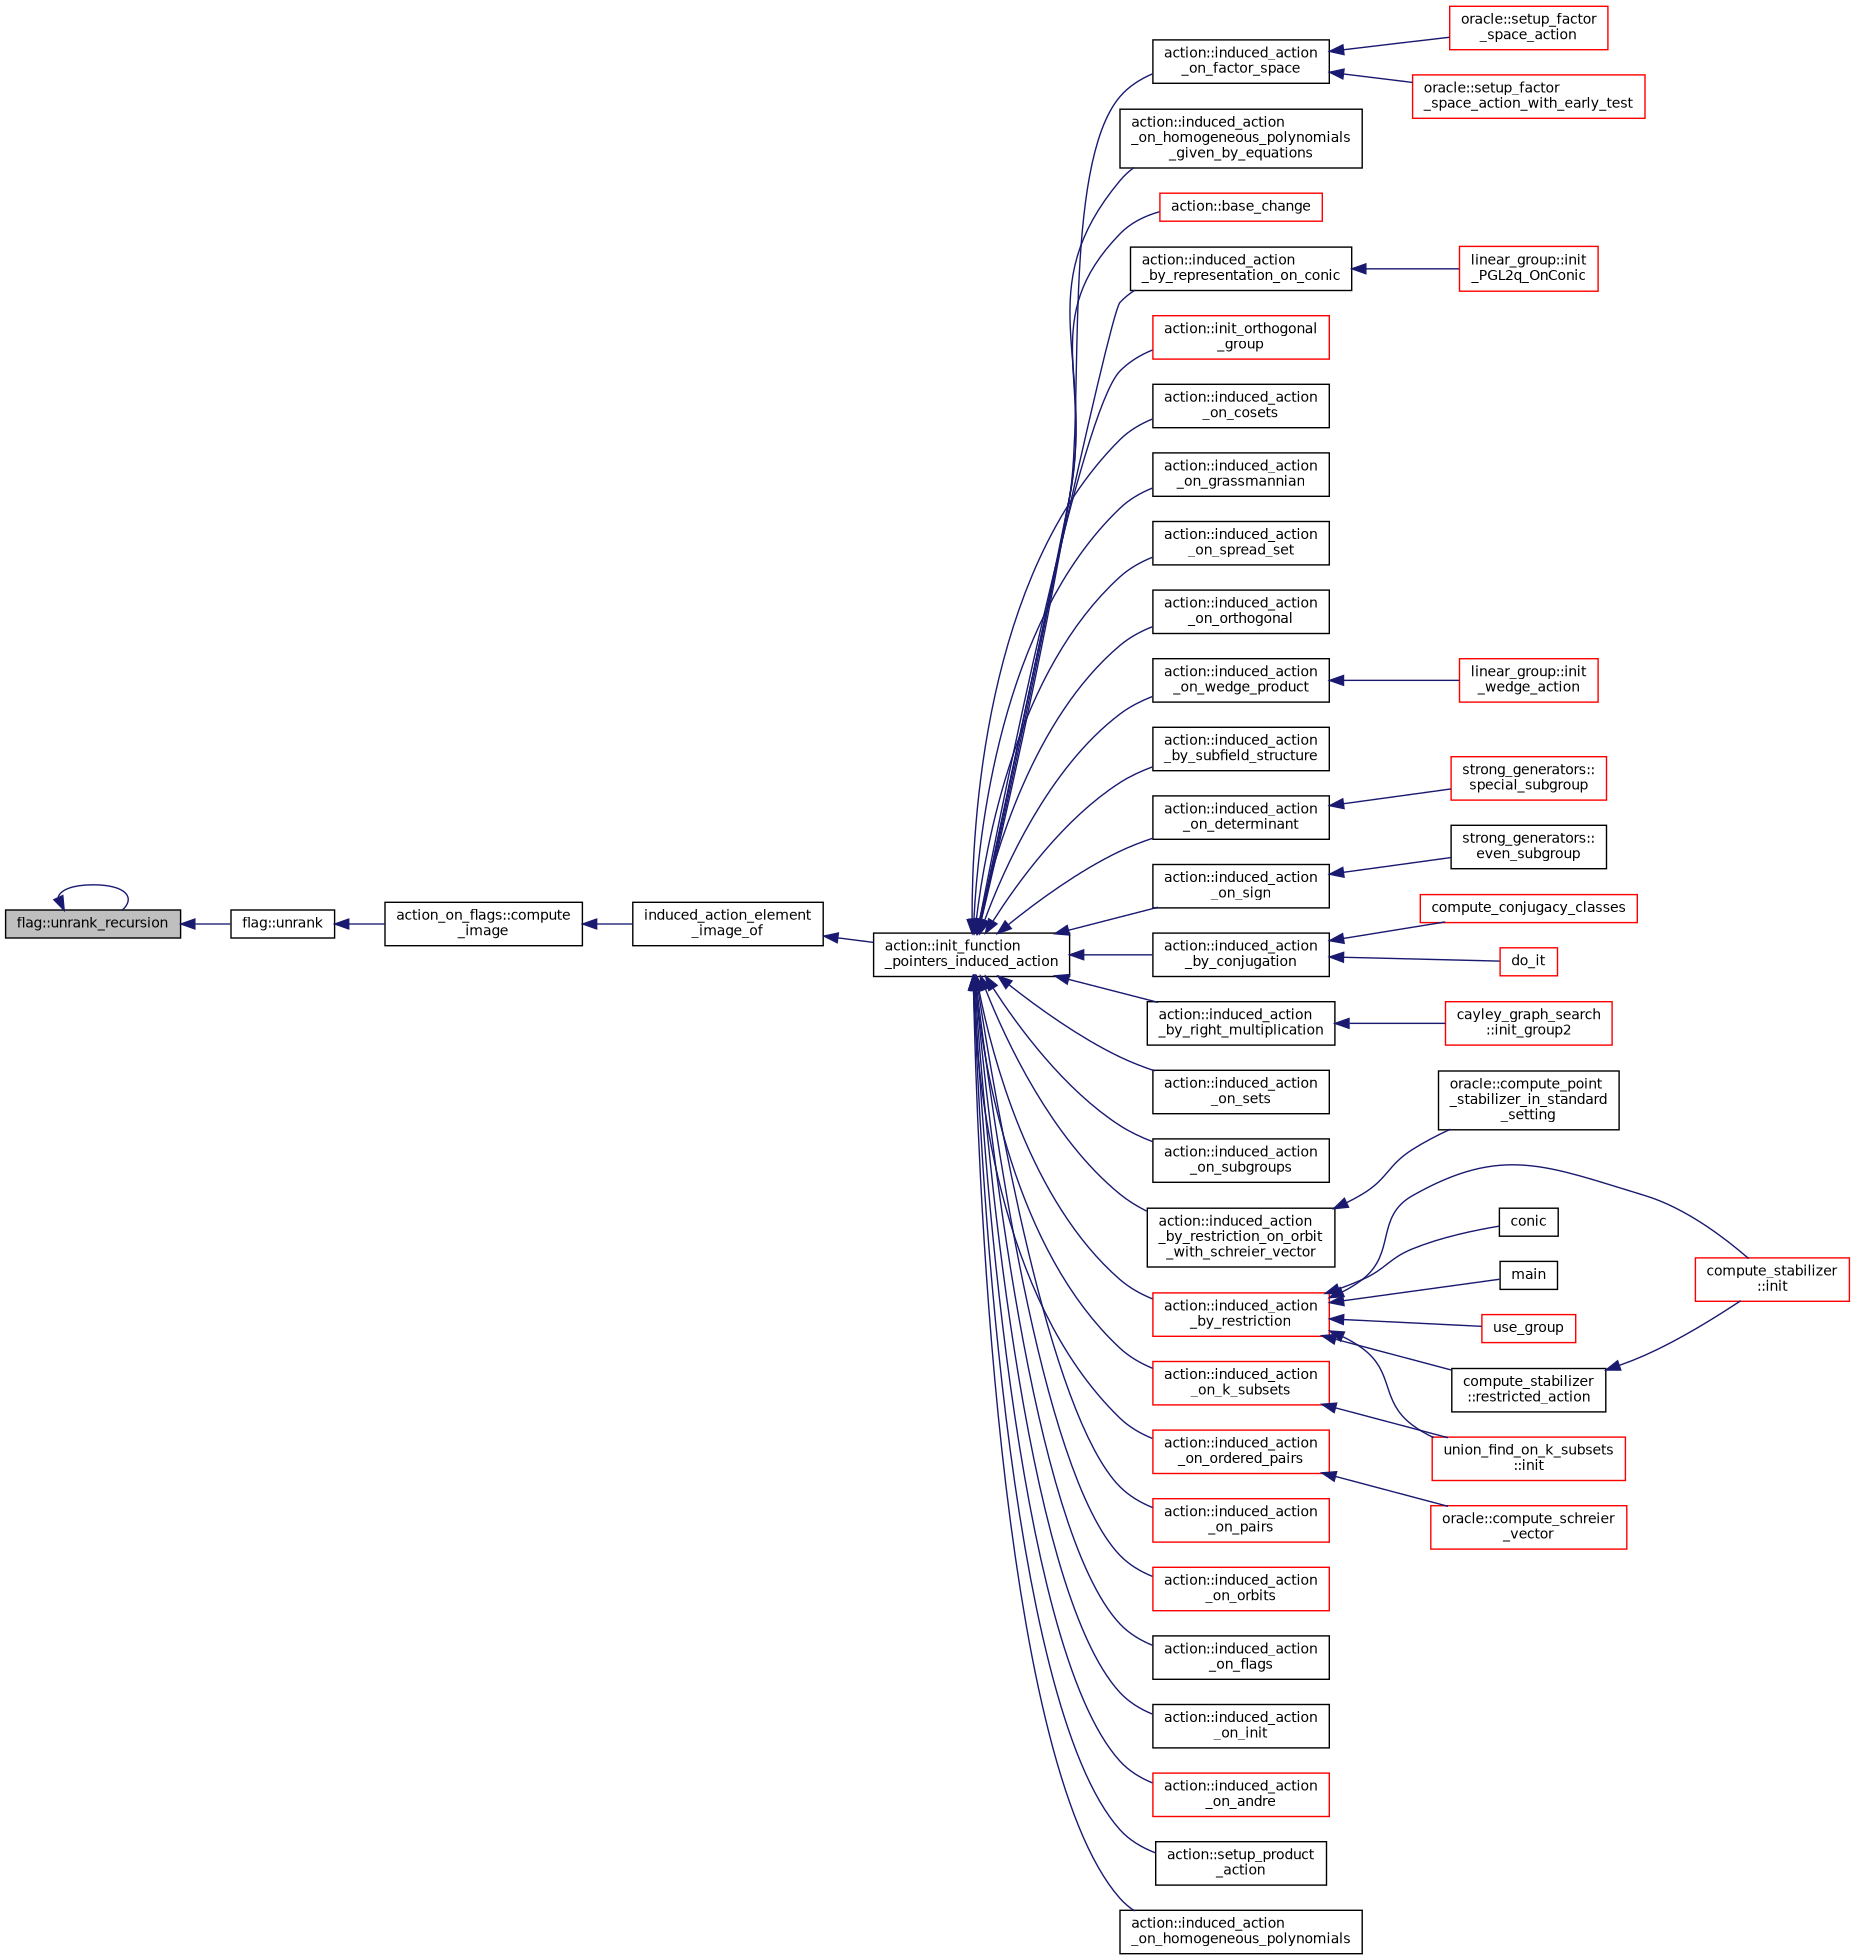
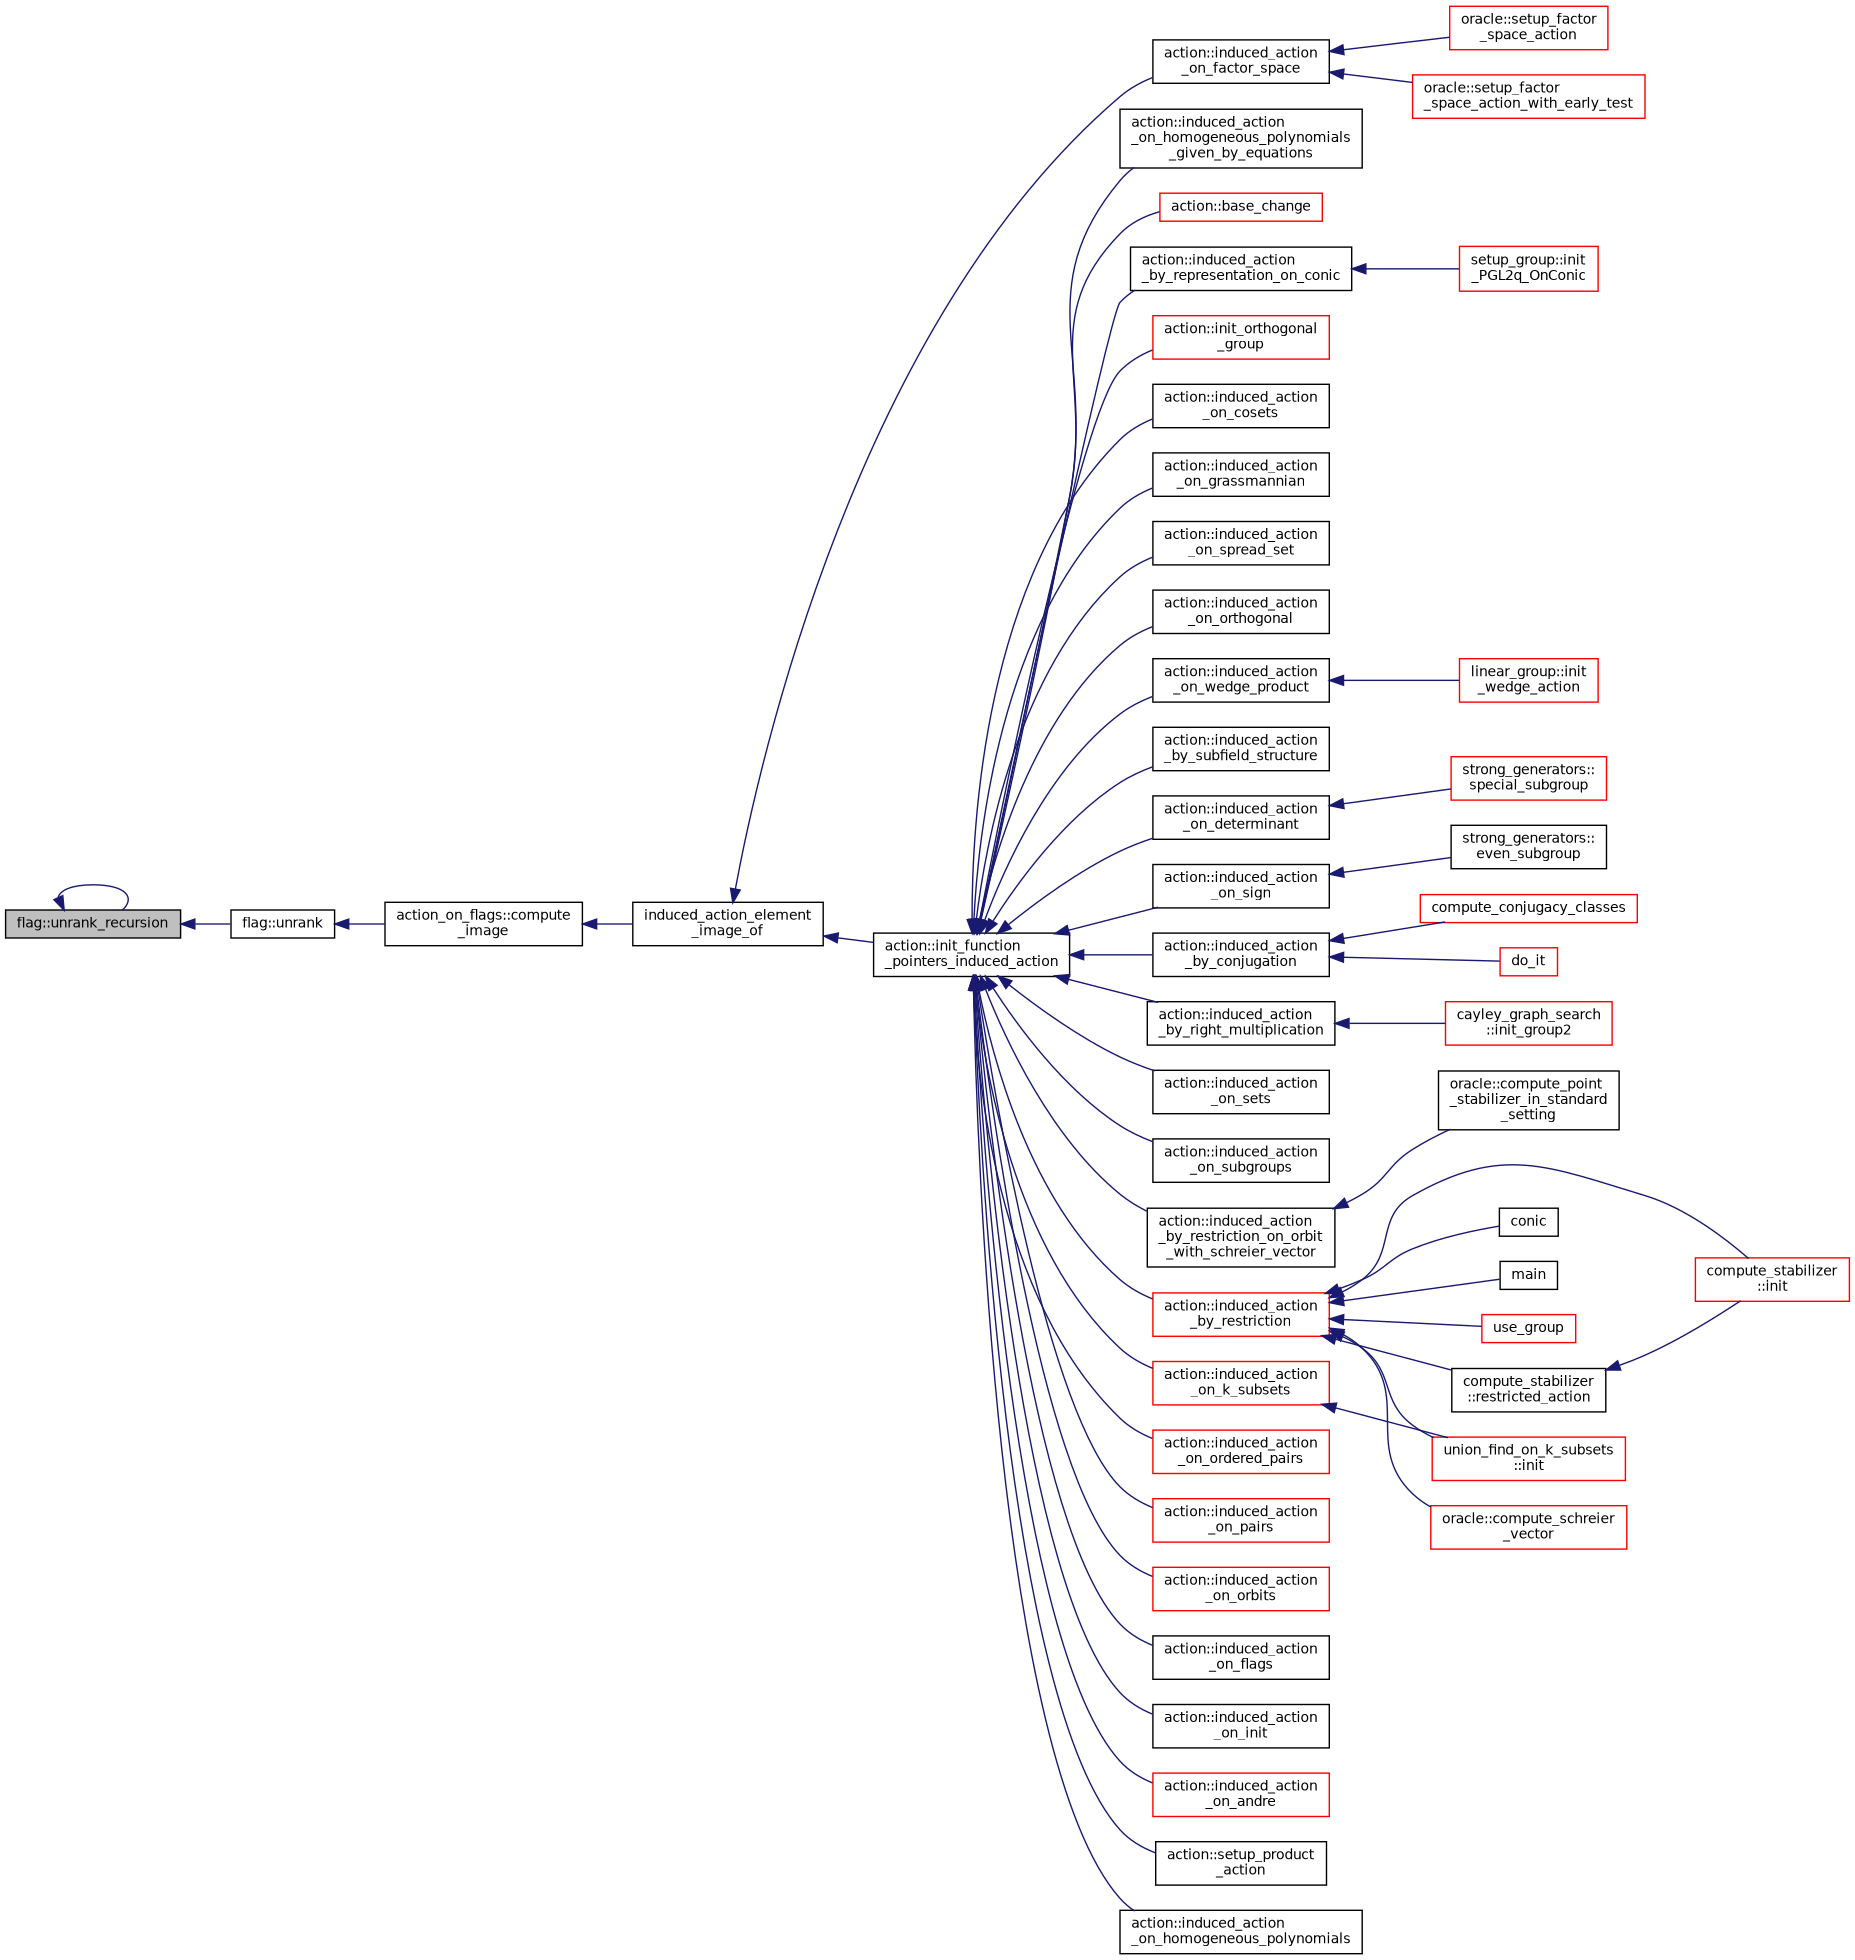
node "linear_group::init _PGL2q_OnConic": label "linear_group::init _PGL2q_OnConic" -> "setup_group::init _PGL2q_OnConic"
edge "action::induced_action _on_factor_space" -> "action::init_function _pointers_induced_action": now "action::induced_action _on_factor_space" -> "induced_action_element _image_of"
edge "oracle::compute_schreier _vector" -> "action::induced_action _on_ordered_pairs": now "oracle::compute_schreier _vector" -> "action::induced_action _by_restriction"
